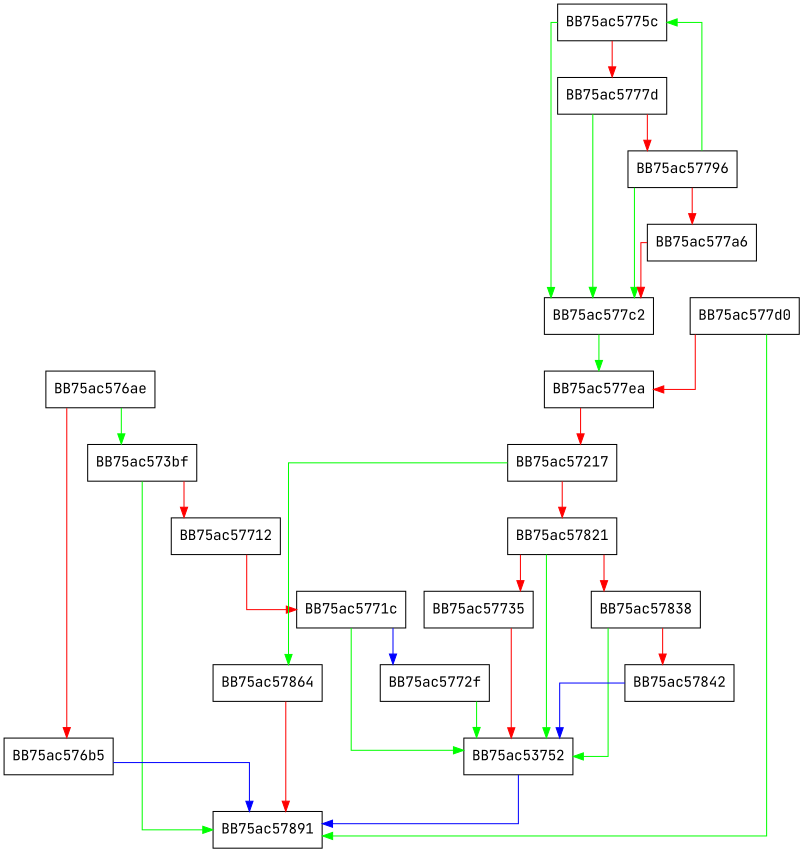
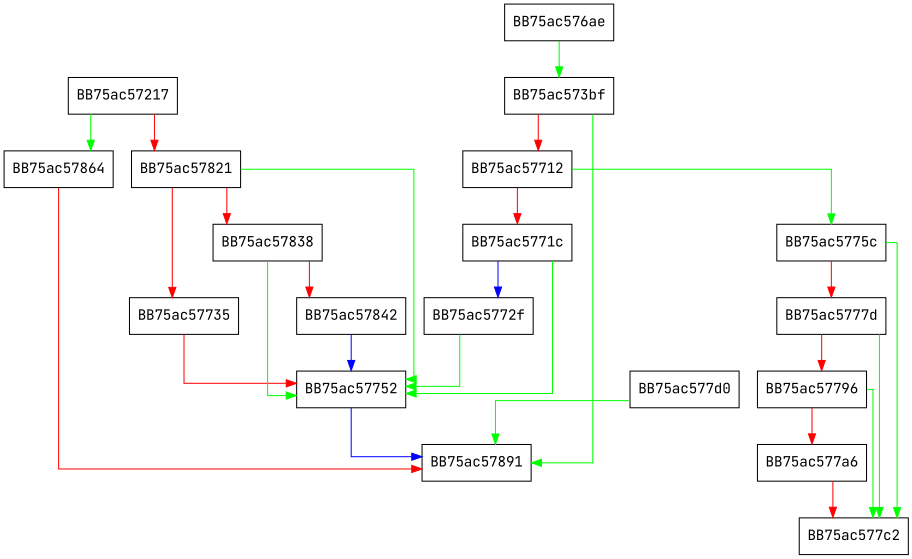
edge "BB75ac57796" -> "BB75ac5775c": now "BB75ac57712" -> "BB75ac5775c"
node "BB75ac577ea": removed
node "BB75ac576b5": removed
node "BB75ac53752": label "BB75ac53752" -> "BB75ac57752"
